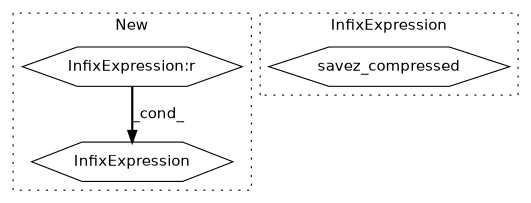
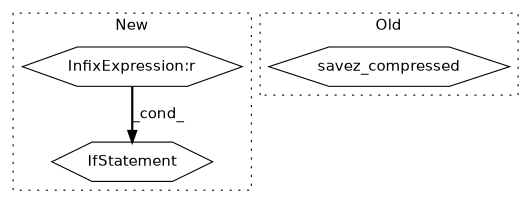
cluster "InfixExpression": label "InfixExpression" -> "Old"
node "InfixExpression": label "InfixExpression" -> "IfStatement"
